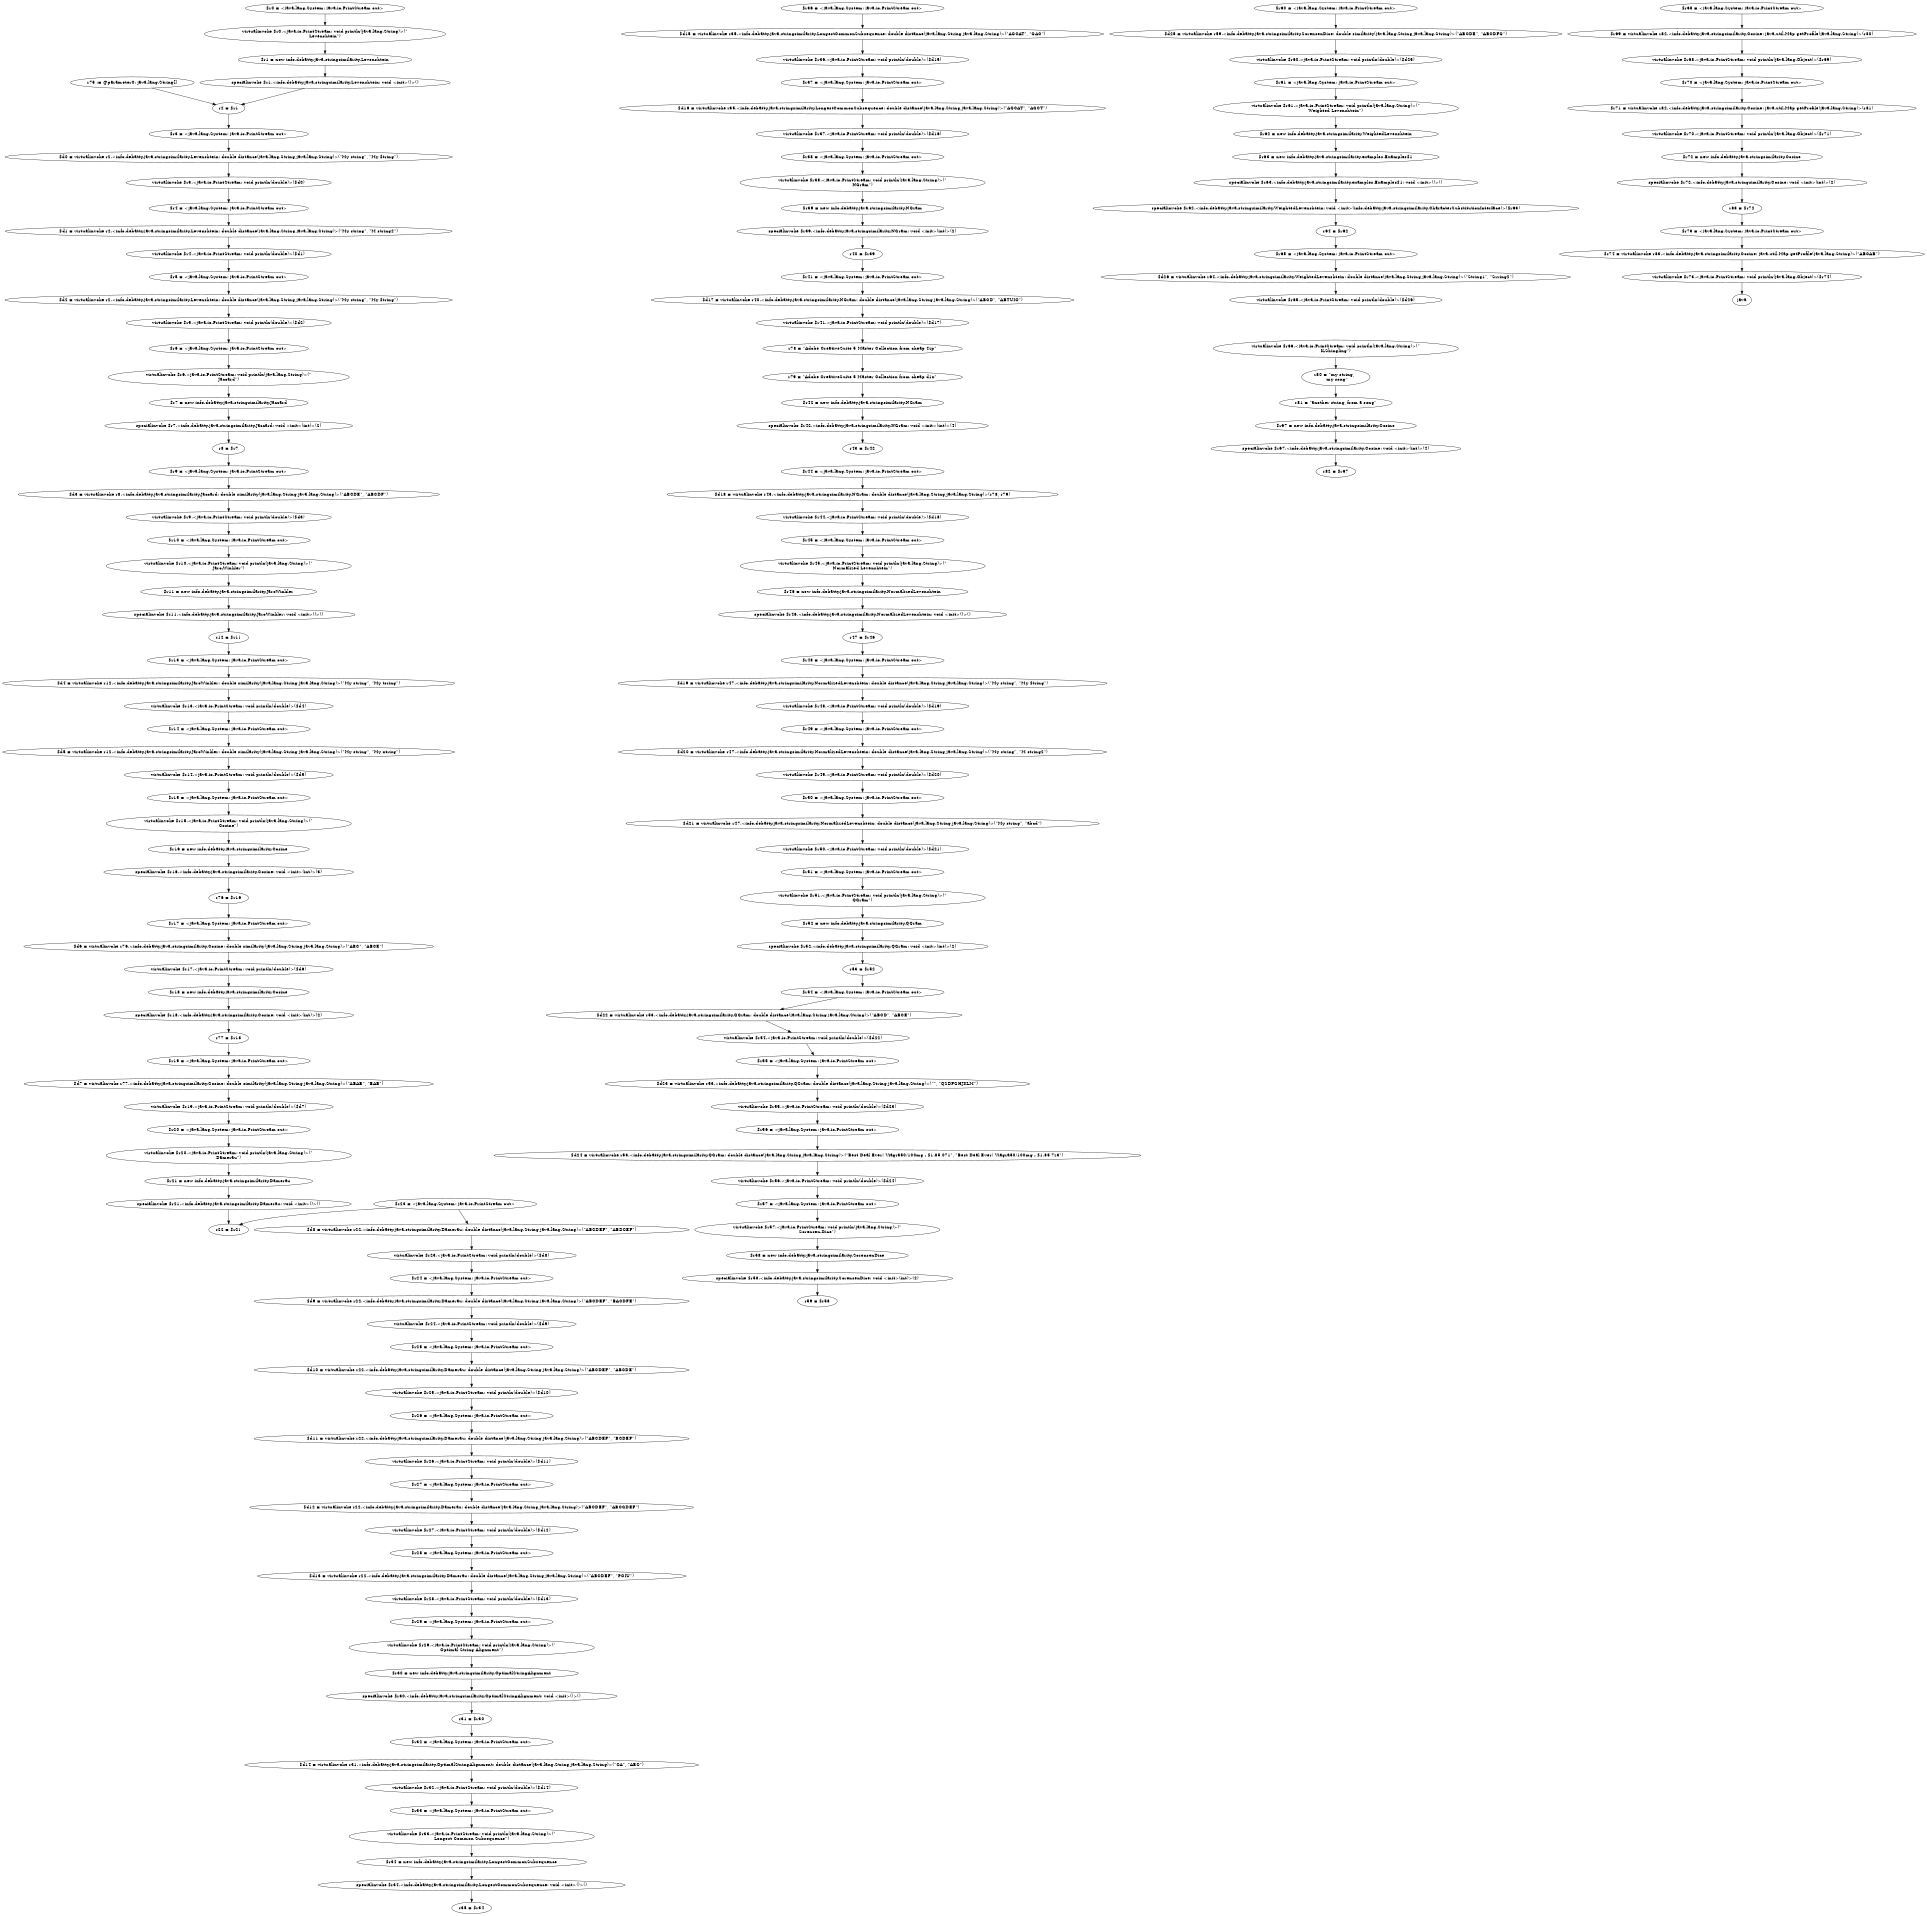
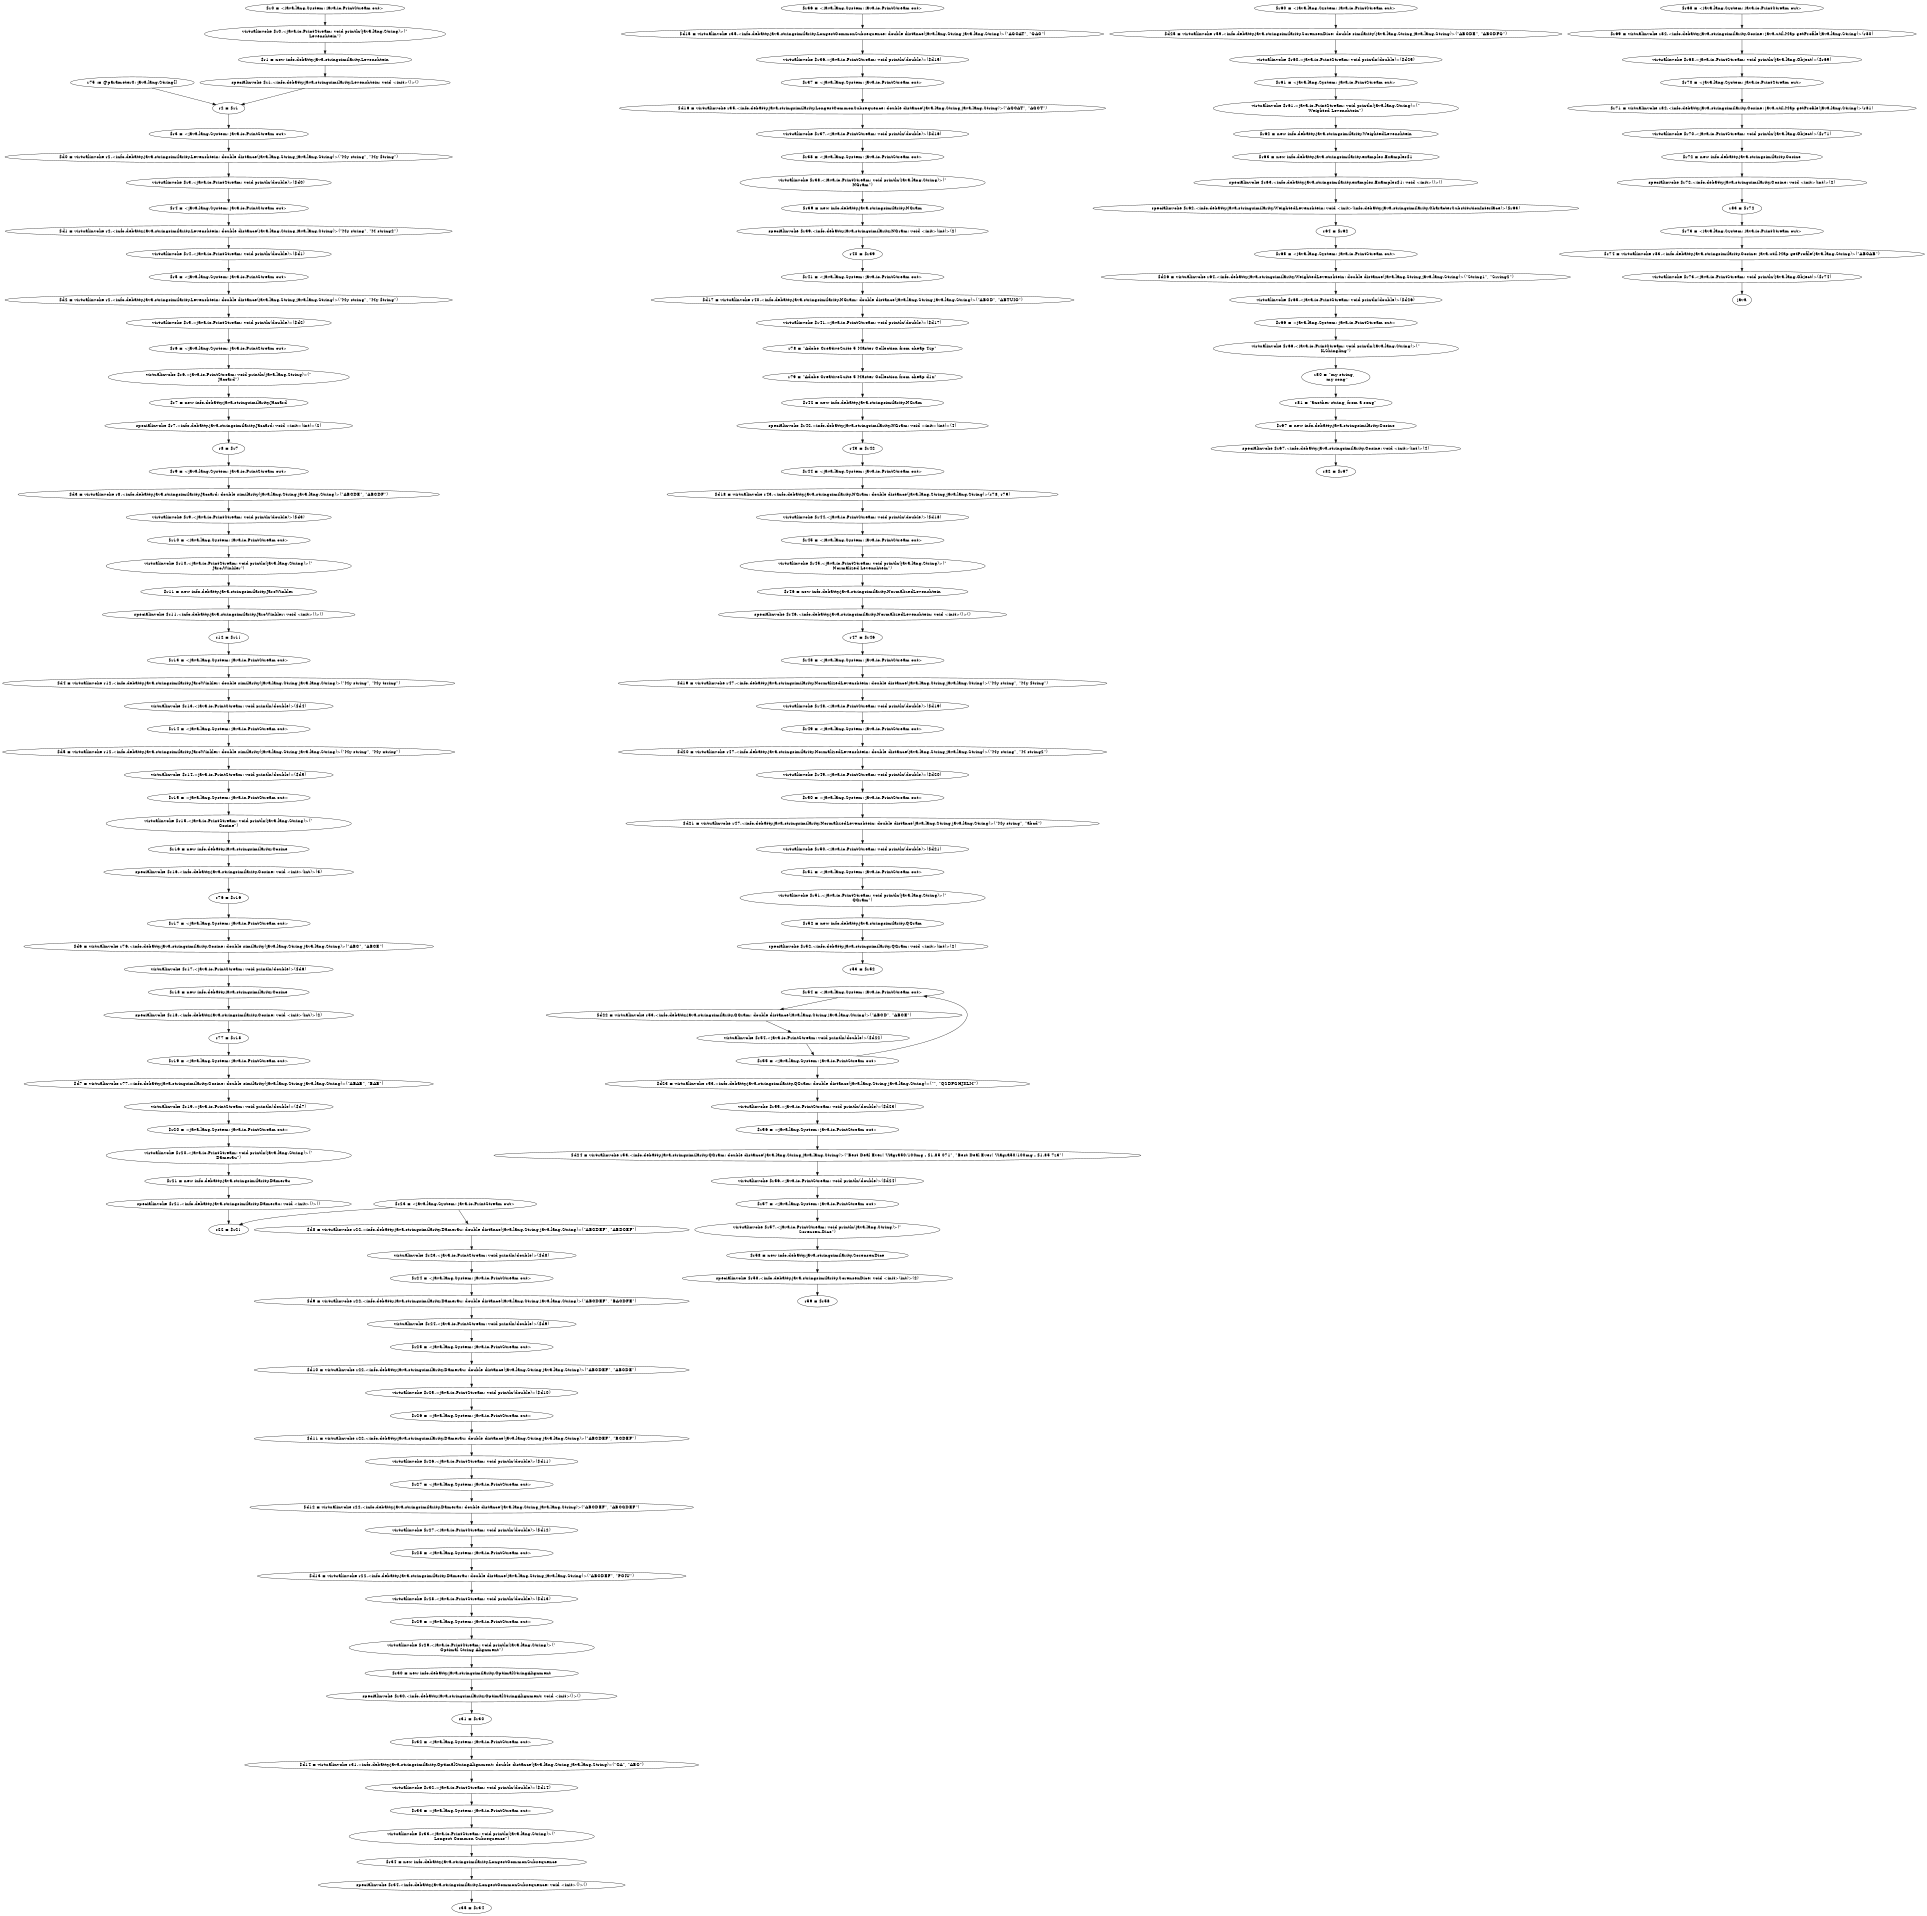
node "$r66 = <java.lang.System: java.io.PrintStream out>": added
edge "r43 = $r42" -> "$r44 = <java.lang.System: java.io.PrintStream out>": added
edge "r53 = $r52" -> "$r54 = <java.lang.System: java.io.PrintStream out>": now "$r55 = <java.lang.System: java.io.PrintStream out>" -> "$r54 = <java.lang.System: java.io.PrintStream out>"
